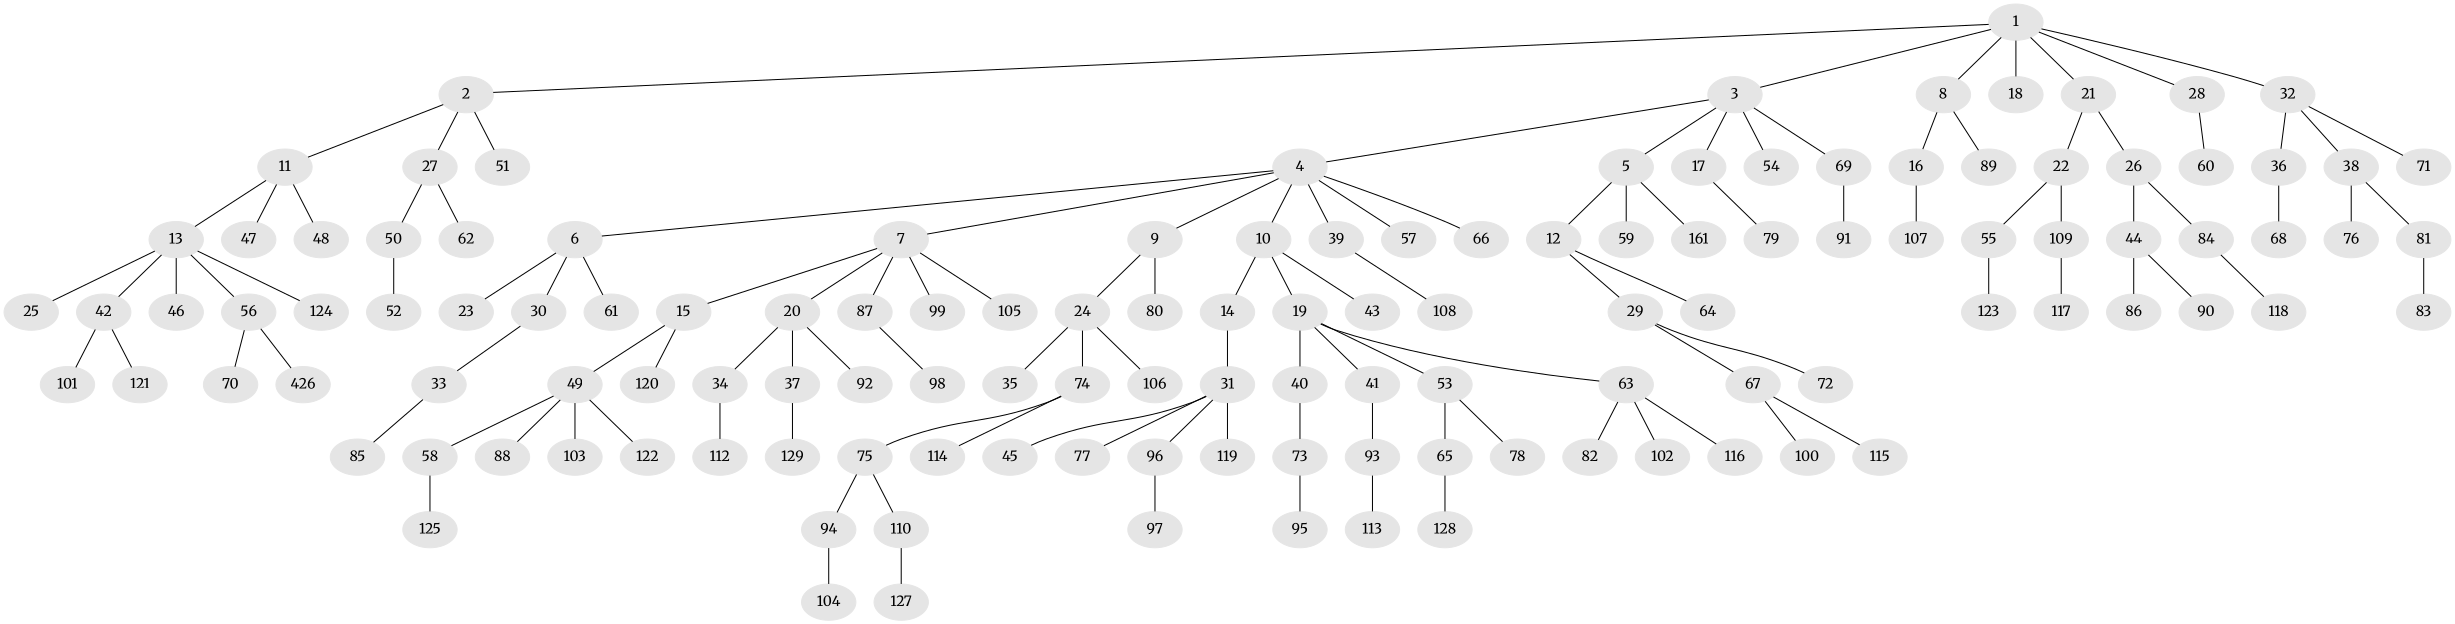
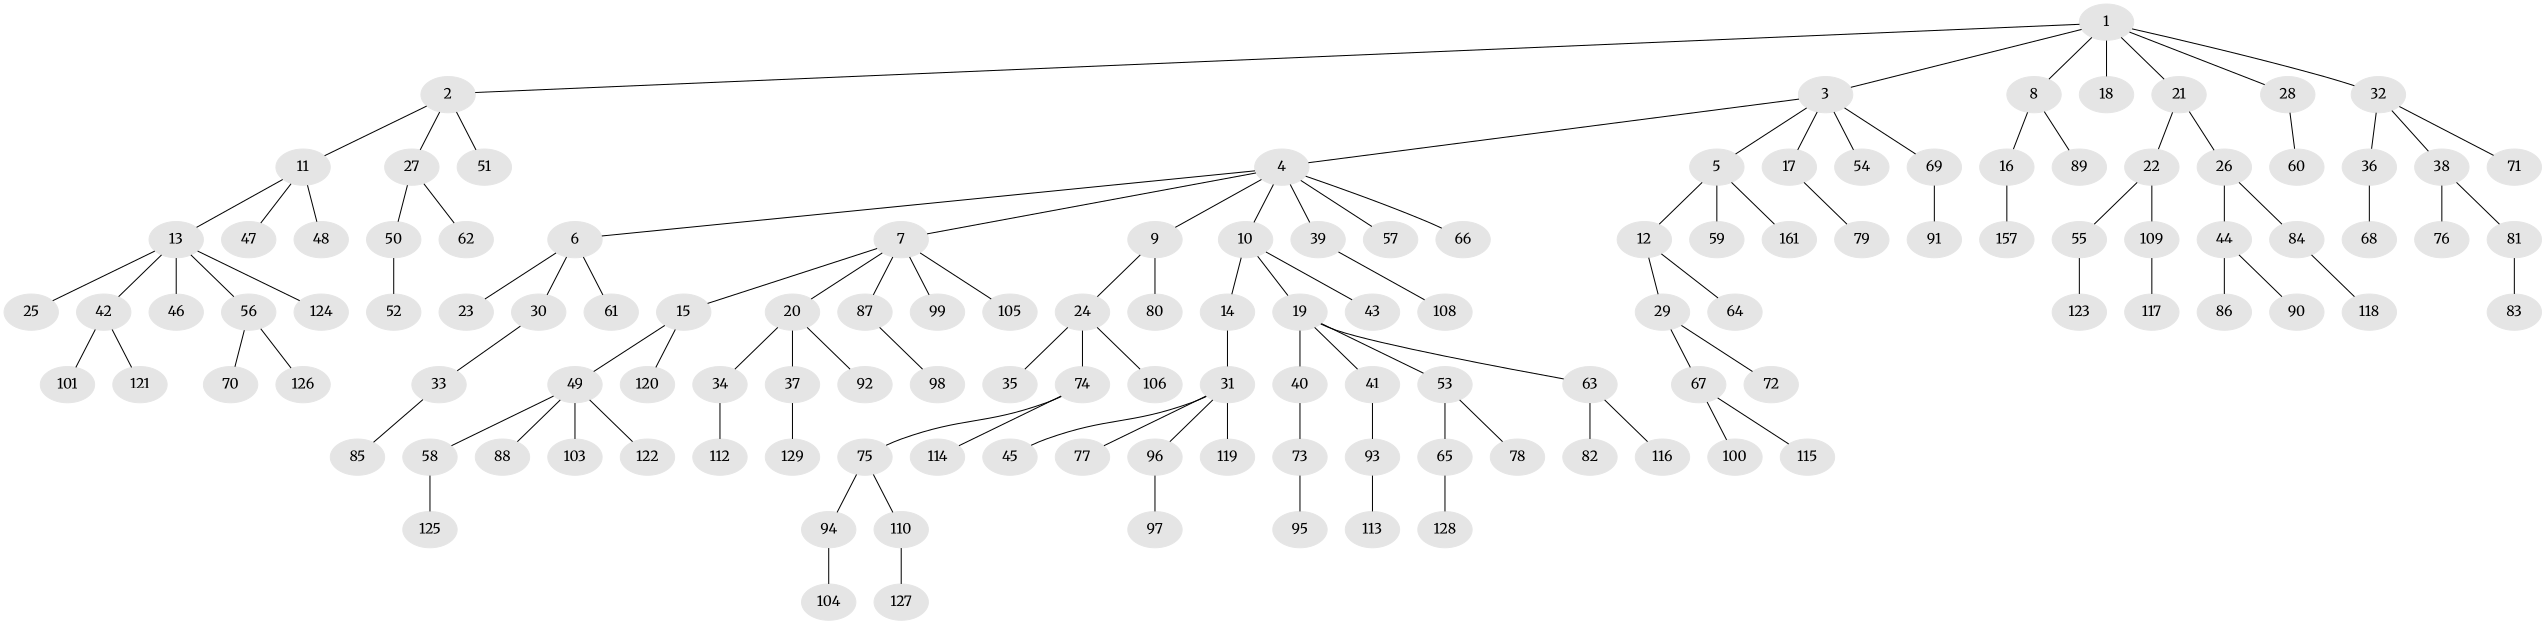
node "107": label "107" -> "157"
node "426": label "426" -> "126"
node "102": removed
